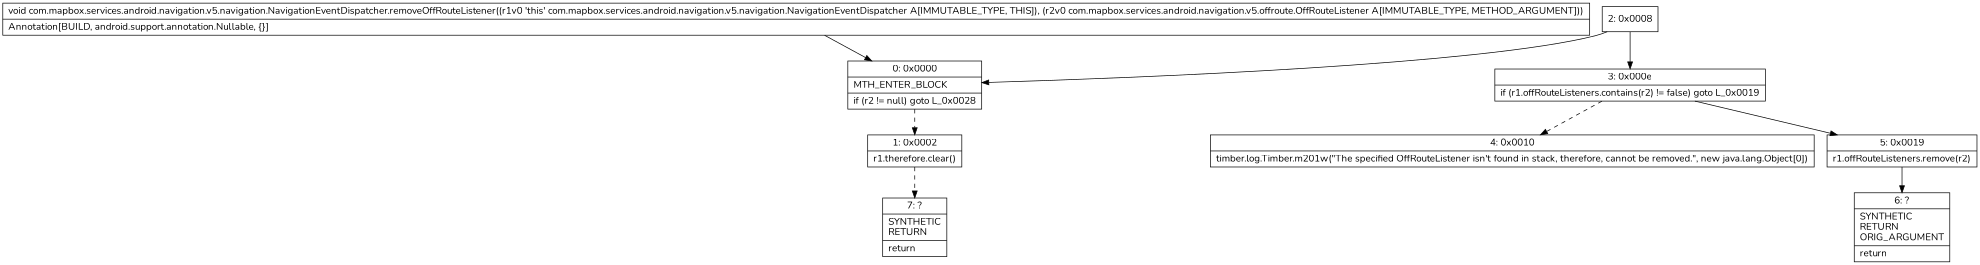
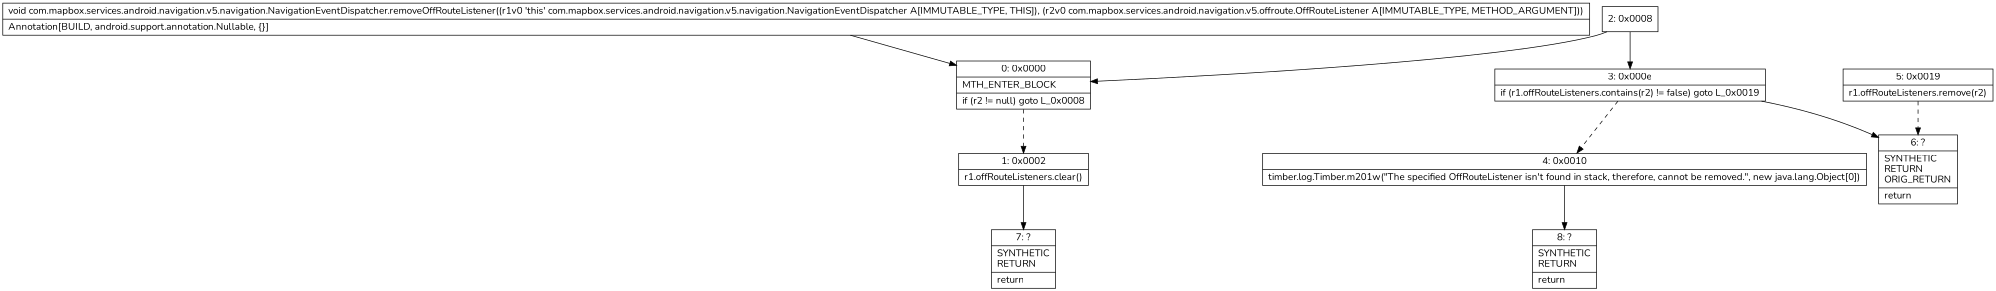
node "0: 0x0000": text "if (r2 != null) goto L_0x0028" -> "if (r2 != null) goto L_0x0008"
edge "3: 0x000e" -> "5: 0x0019": now "3: 0x000e" -> "6: ?"
node "1: 0x0002": text "r1.therefore.clear()" -> "r1.offRouteListeners.clear()"
edge "5: 0x0019" -> "6: ?": style solid -> dashed
edge "1: 0x0002" -> "7: ?": style dashed -> solid
node "6: ?": text "ORIG_ARGUMENT" -> "ORIG_RETURN"
node "8: ?": added
